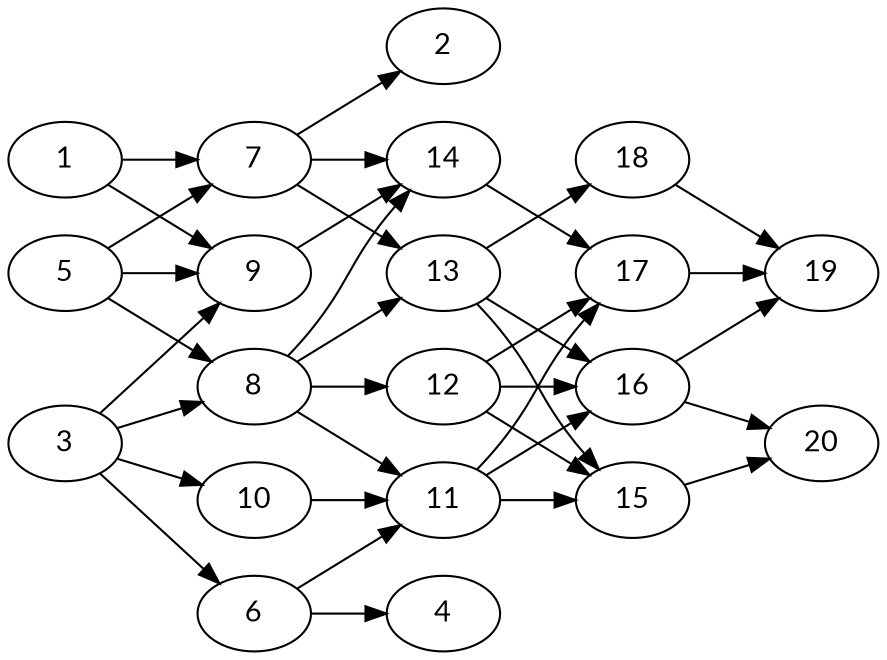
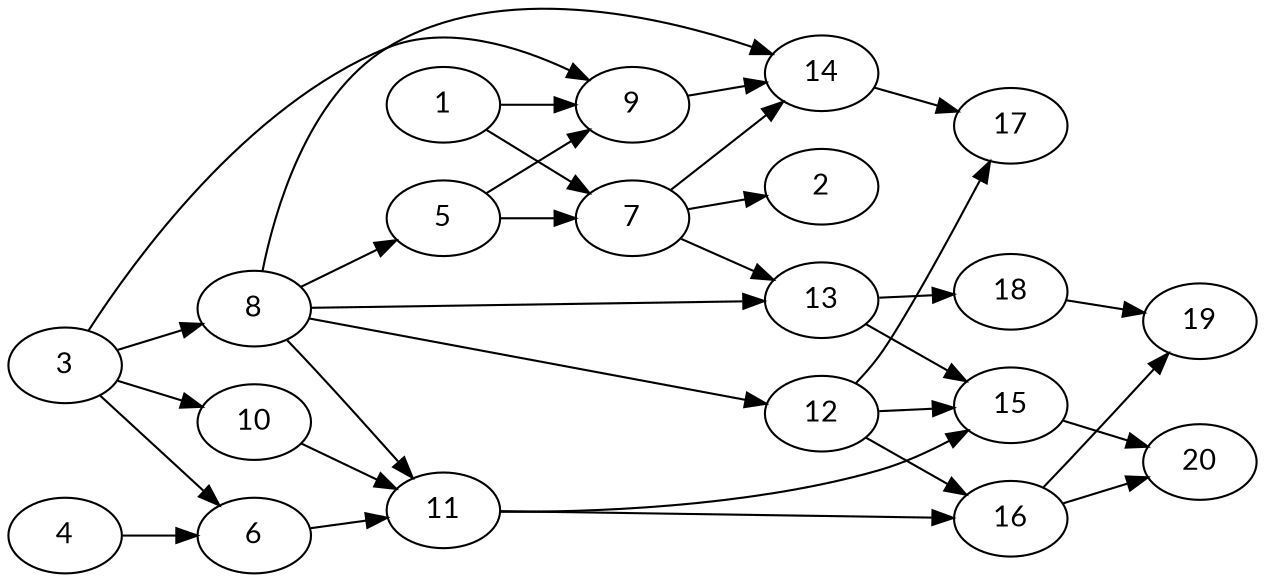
edge "17" -> "19": removed
edge "13" -> "16": removed
edge "5" -> "8": reversed
edge "11" -> "17": removed
edge "6" -> "4": reversed
